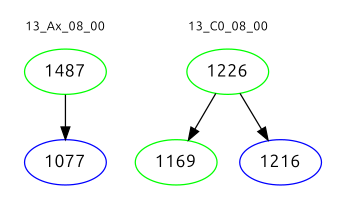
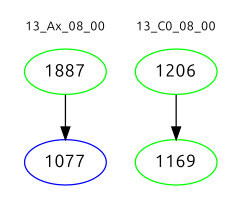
node "1487": label "1487" -> "1887"
node "1226": label "1226" -> "1206"
node "1216": removed
